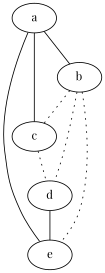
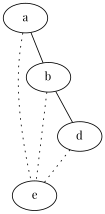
node "c": removed
edge "b" -- "d": style dotted -> solid
edge "a" -- "e": style solid -> dotted
edge "d" -- "e": style solid -> dotted
